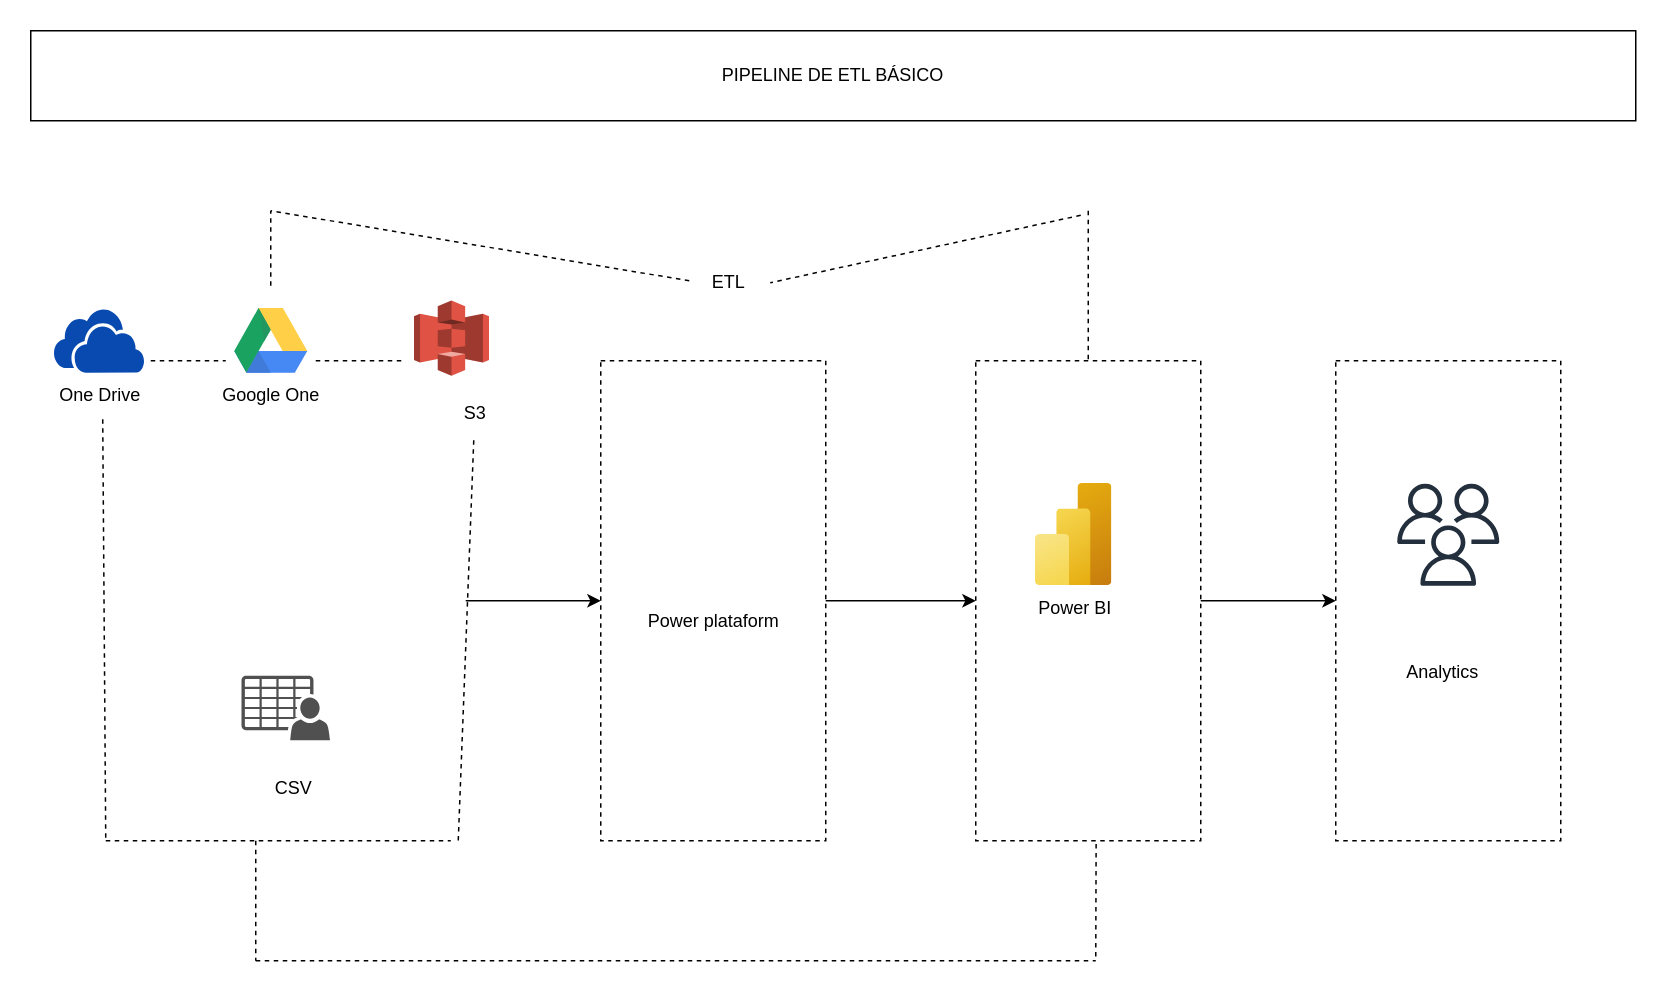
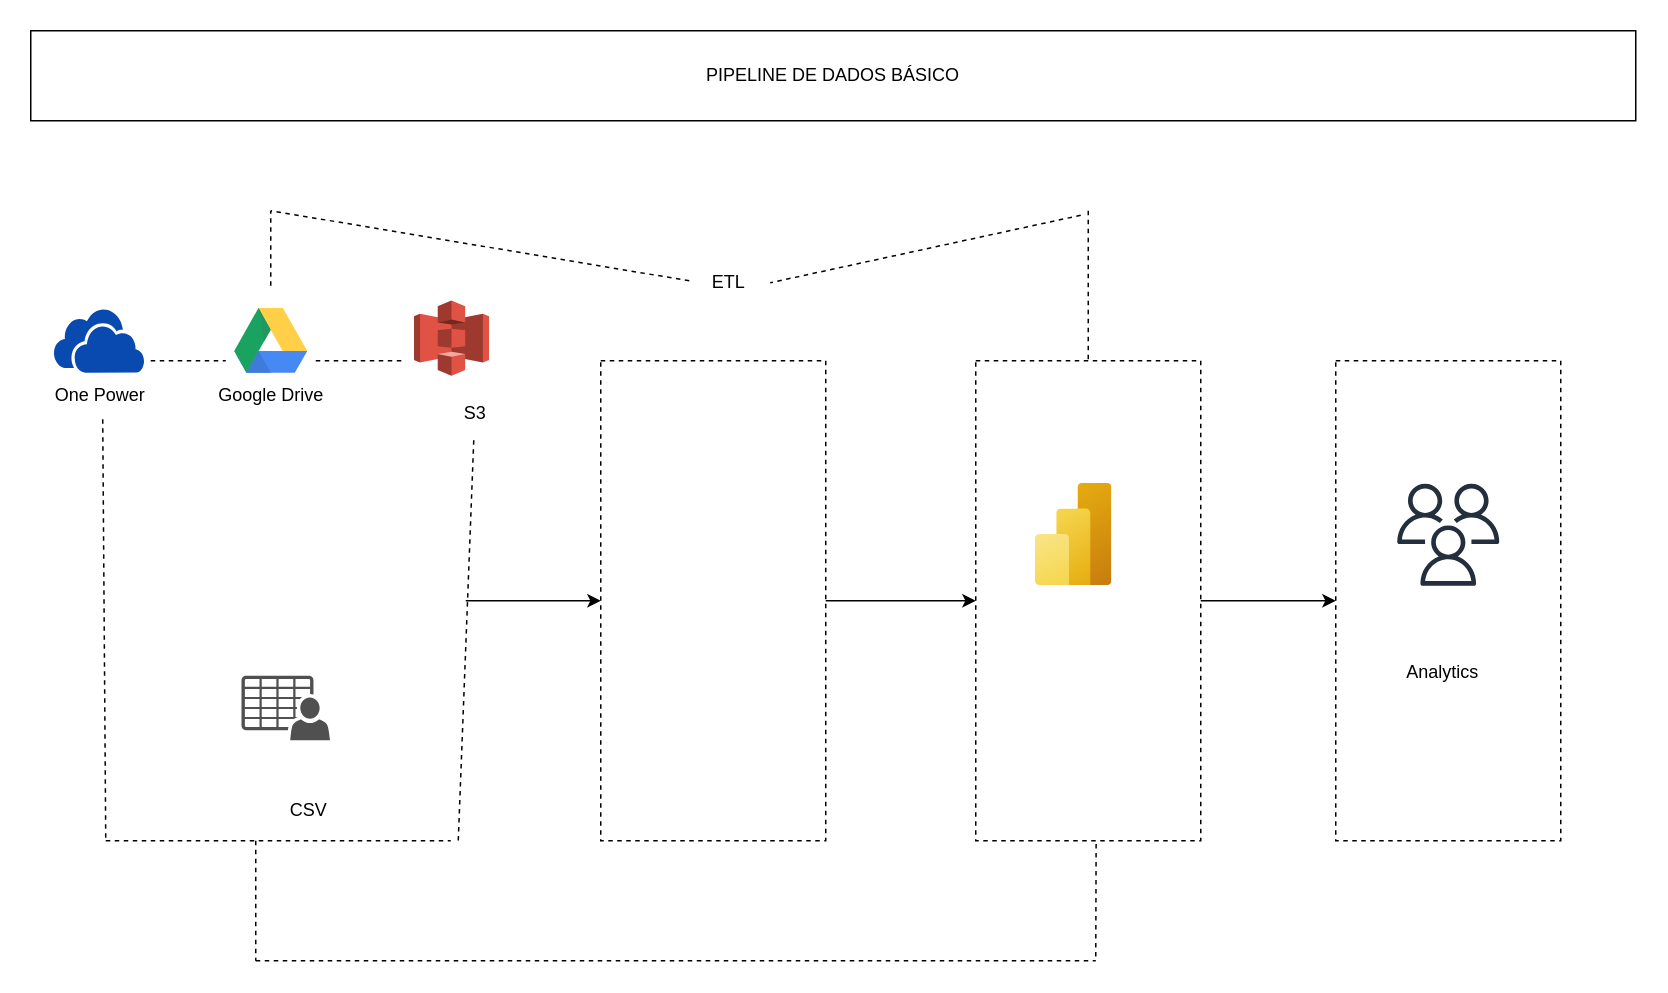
node "PIPELINE DE ETL BÁSICO": label "PIPELINE DE ETL BÁSICO" -> "PIPELINE DE DADOS BÁSICO"
node "One Drive": label "One Drive" -> "One Power"
node "Google One": label "Google One" -> "Google Drive"
node "Power BI": removed
node "Power plataform": removed
node "CSV": moved (293, 788) -> (308, 811)
